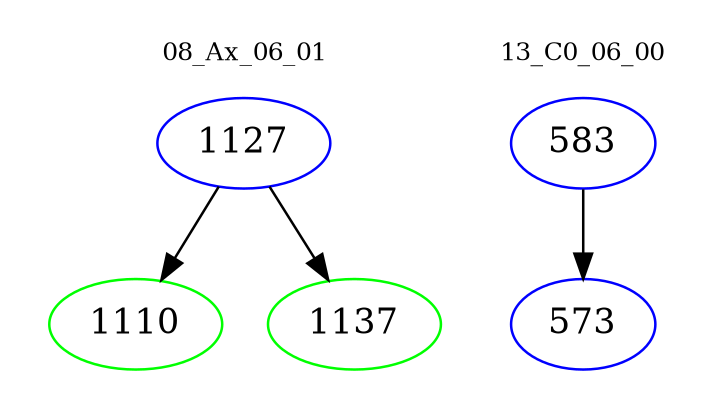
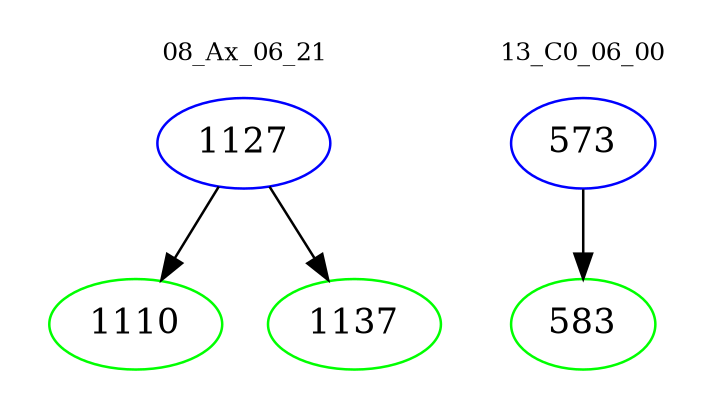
cluster "08_Ax_06_01": label "08_Ax_06_01" -> "08_Ax_06_21"
node "583": color blue -> green
edge "583" -> "573": reversed
